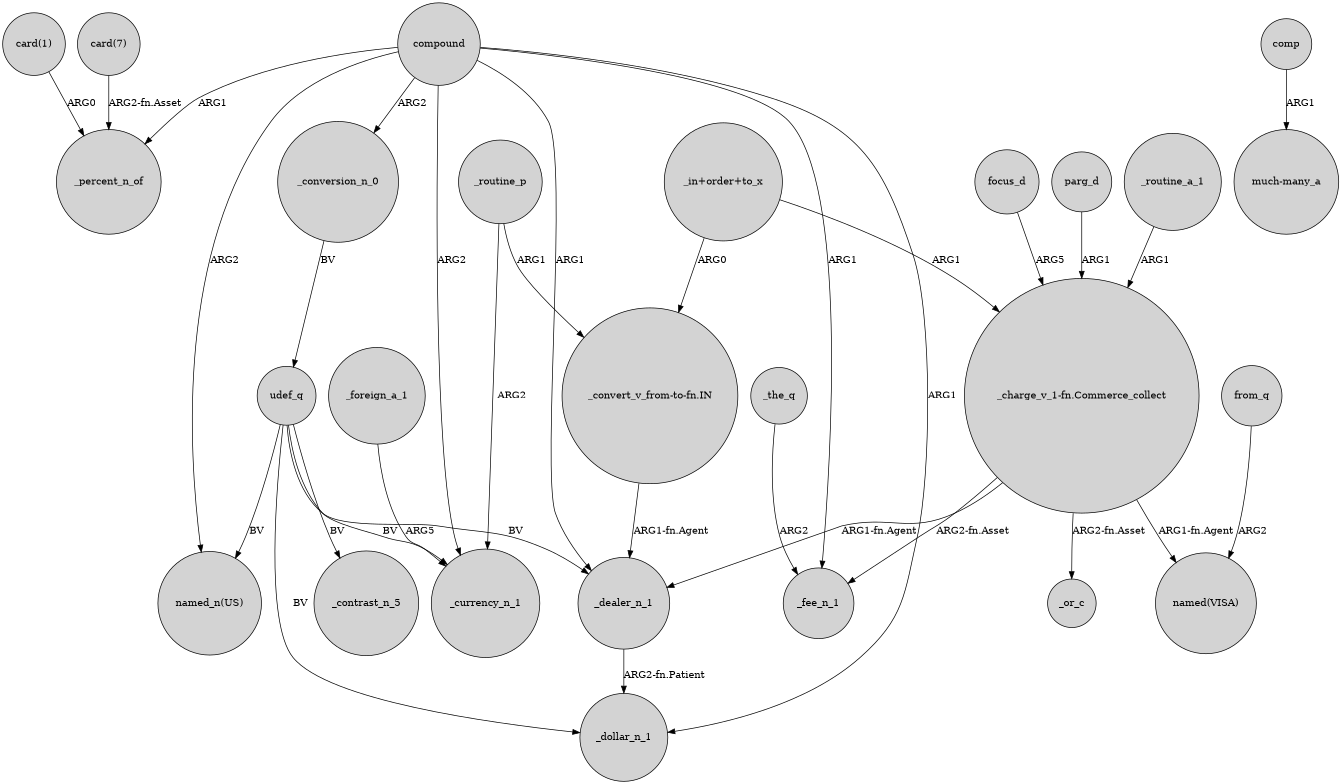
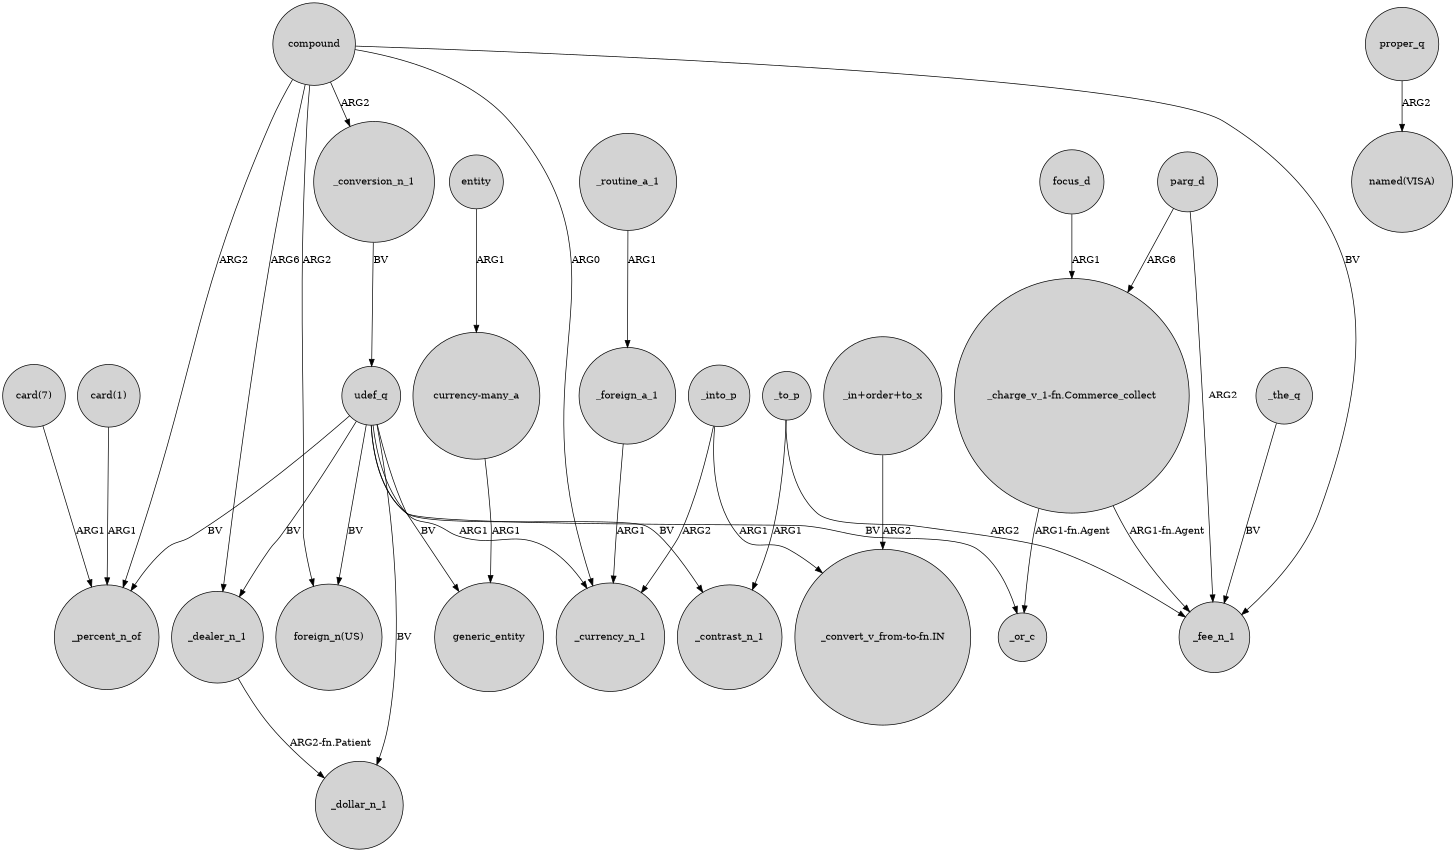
node "comp": label "comp" -> "entity"
edge "card(1)" -> "_percent_n_of": label "ARG0" -> "ARG1"
edge "card(7)" -> "_percent_n_of": label "ARG2-fn.Asset" -> "ARG1"
edge "compound" -> "_percent_n_of": label "ARG1" -> "ARG2"
node "_conversion_n_0": label "_conversion_n_0" -> "_conversion_n_1"
node "_routine_p": label "_routine_p" -> "_into_p"
node "much-many_a": label "much-many_a" -> "currency-many_a"
edge "_in+order+to_x" -> "_charge_v_1-fn.Commerce_collect": removed, label "ARG1"
edge "_routine_a_1" -> "_charge_v_1-fn.Commerce_collect": now "_routine_a_1" -> "_foreign_a_1"
edge "compound" -> "_currency_n_1": label "ARG2" -> "ARG0"
edge "compound" -> "_dealer_n_1": label "ARG1" -> "ARG6"
edge "_in+order+to_x" -> "_convert_v_from-to-fn.IN": label "ARG0" -> "ARG2"
edge "compound" -> "_fee_n_1": label "ARG1" -> "BV"
edge "focus_d" -> "_charge_v_1-fn.Commerce_collect": label "ARG5" -> "ARG1"
edge "parg_d" -> "_charge_v_1-fn.Commerce_collect": label "ARG1" -> "ARG6"
edge "compound" -> "_dollar_n_1": removed, label "ARG1"
node "_to_p": added
node "from_q": label "from_q" -> "proper_q"
edge "parg_d" -> "_fee_n_1": added, label "ARG2"
edge "udef_q" -> "_percent_n_of": added, label "BV"
edge "_convert_v_from-to-fn.IN" -> "_dealer_n_1": removed, label "ARG1-fn.Agent"
edge "udef_q" -> "_or_c": added, label "BV"
edge "_charge_v_1-fn.Commerce_collect" -> "_dealer_n_1": removed, label "ARG1-fn.Agent"
edge "_charge_v_1-fn.Commerce_collect" -> "named(VISA)": removed, label "ARG1-fn.Agent"
edge "udef_q" -> "_currency_n_1": label "BV" -> "ARG1"
edge "_foreign_a_1" -> "_currency_n_1": label "ARG5" -> "ARG1"
edge "_the_q" -> "_fee_n_1": label "ARG2" -> "BV"
edge "_charge_v_1-fn.Commerce_collect" -> "_fee_n_1": label "ARG2-fn.Asset" -> "ARG1-fn.Agent"
edge "_charge_v_1-fn.Commerce_collect" -> "_or_c": label "ARG2-fn.Asset" -> "ARG1-fn.Agent"
node "named_n(US)": label "named_n(US)" -> "foreign_n(US)"
node "_contrast_n_5": label "_contrast_n_5" -> "_contrast_n_1"
node "generic_entity": added
